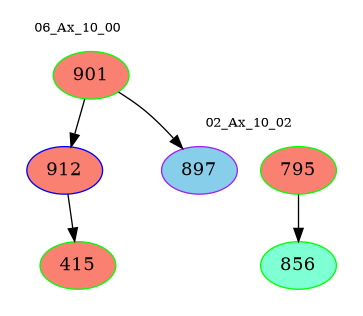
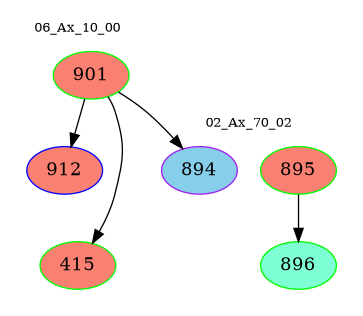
cluster "02_Ax_10_02": label "02_Ax_10_02" -> "02_Ax_70_02"
node "897": label "897" -> "894"
node "795": label "795" -> "895"
edge "912" -> "415": now "901" -> "415"
node "856": label "856" -> "896"
